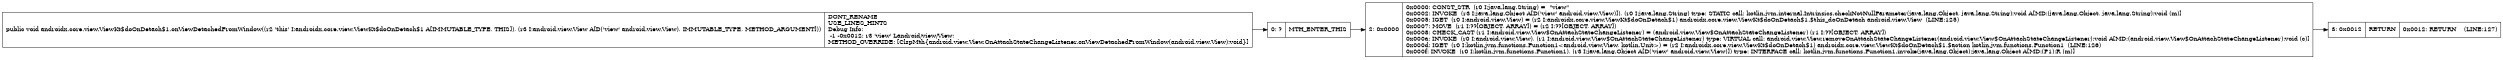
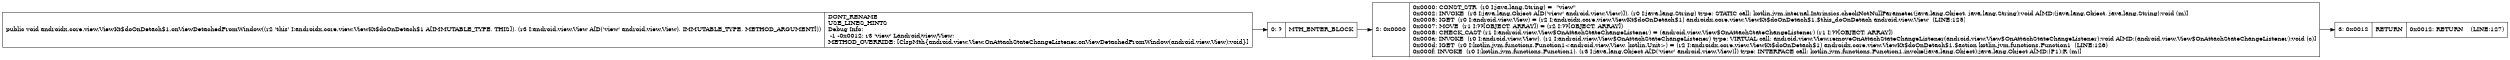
node "0: ?": text "MTH_ENTER_THIS" -> "MTH_ENTER_BLOCK"
